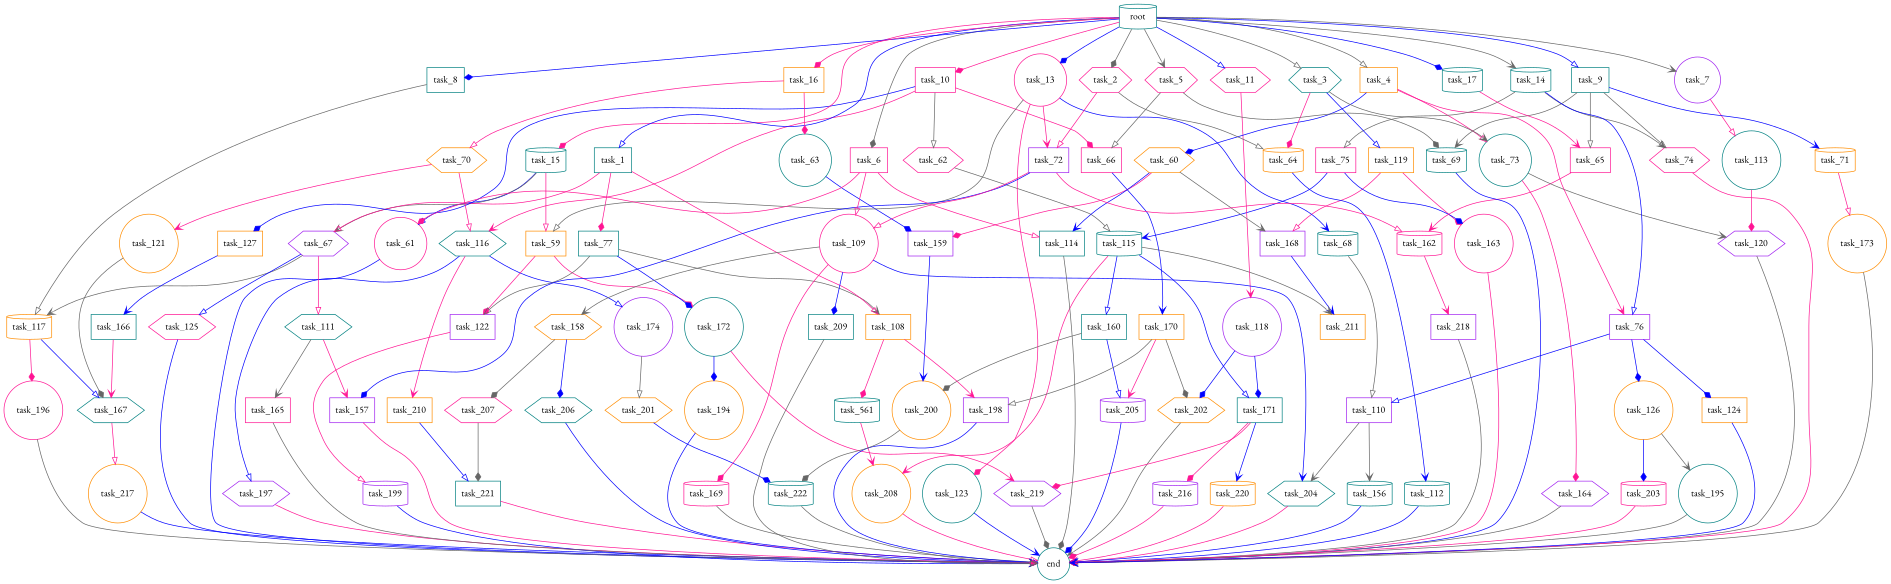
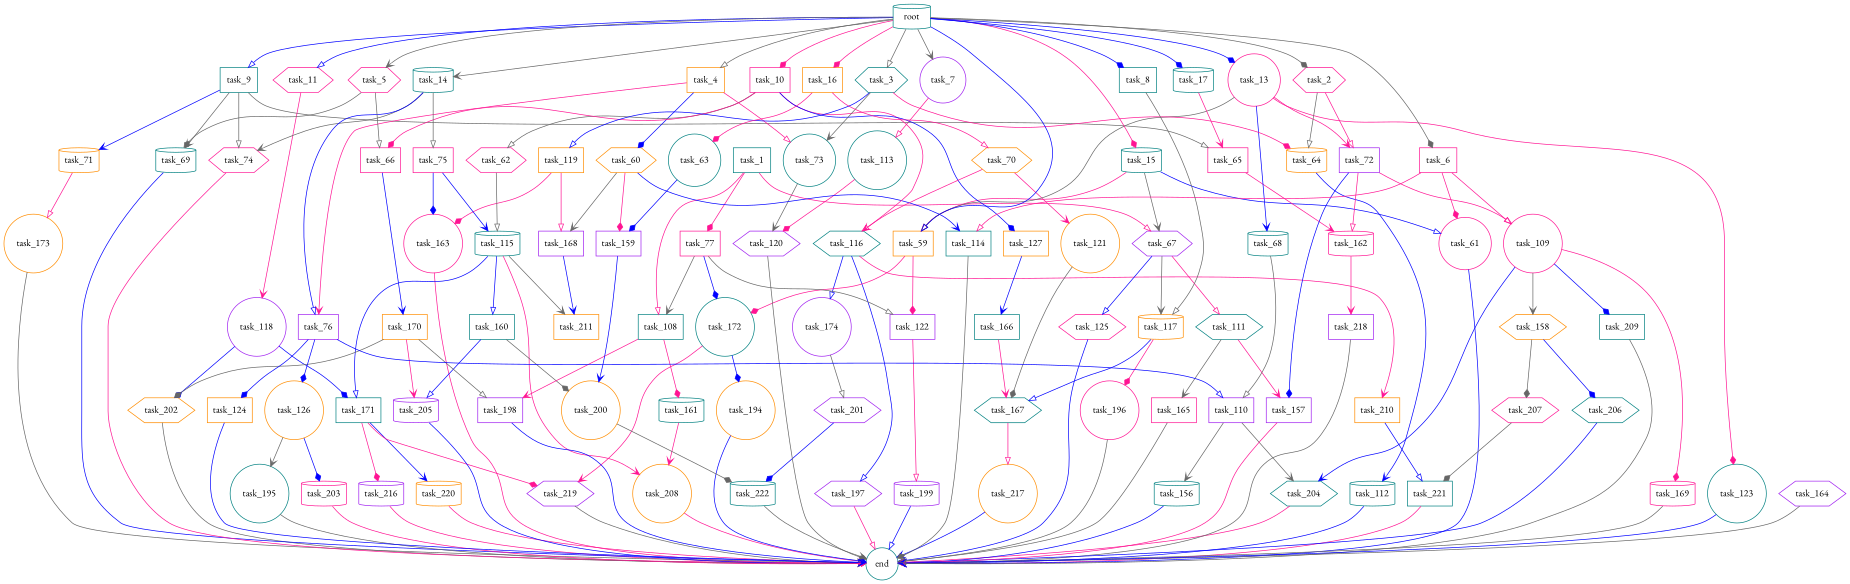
edge "root" -> "task_1": now "root" -> "task_59"
node "task_77": color teal -> deeppink
edge "task_73" -> "task_164": removed
node "task_108": color darkorange -> teal
node "task_201": color darkorange -> purple
node "task_561": label "task_561" -> "task_161"
edge "task_205" -> "end": arrowhead diamond -> onormal
